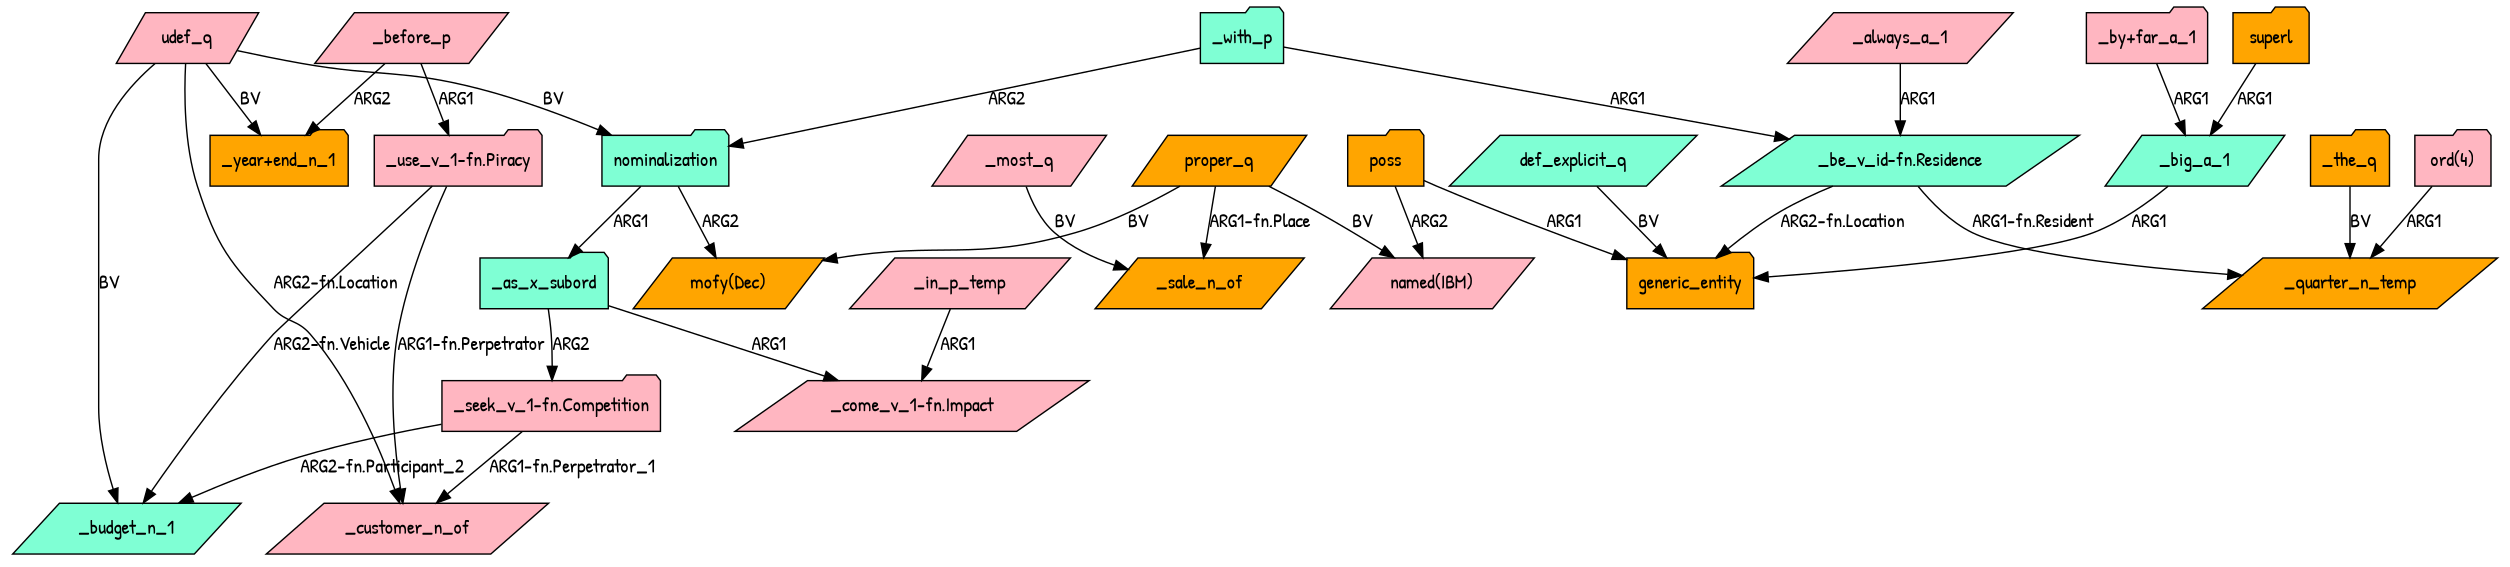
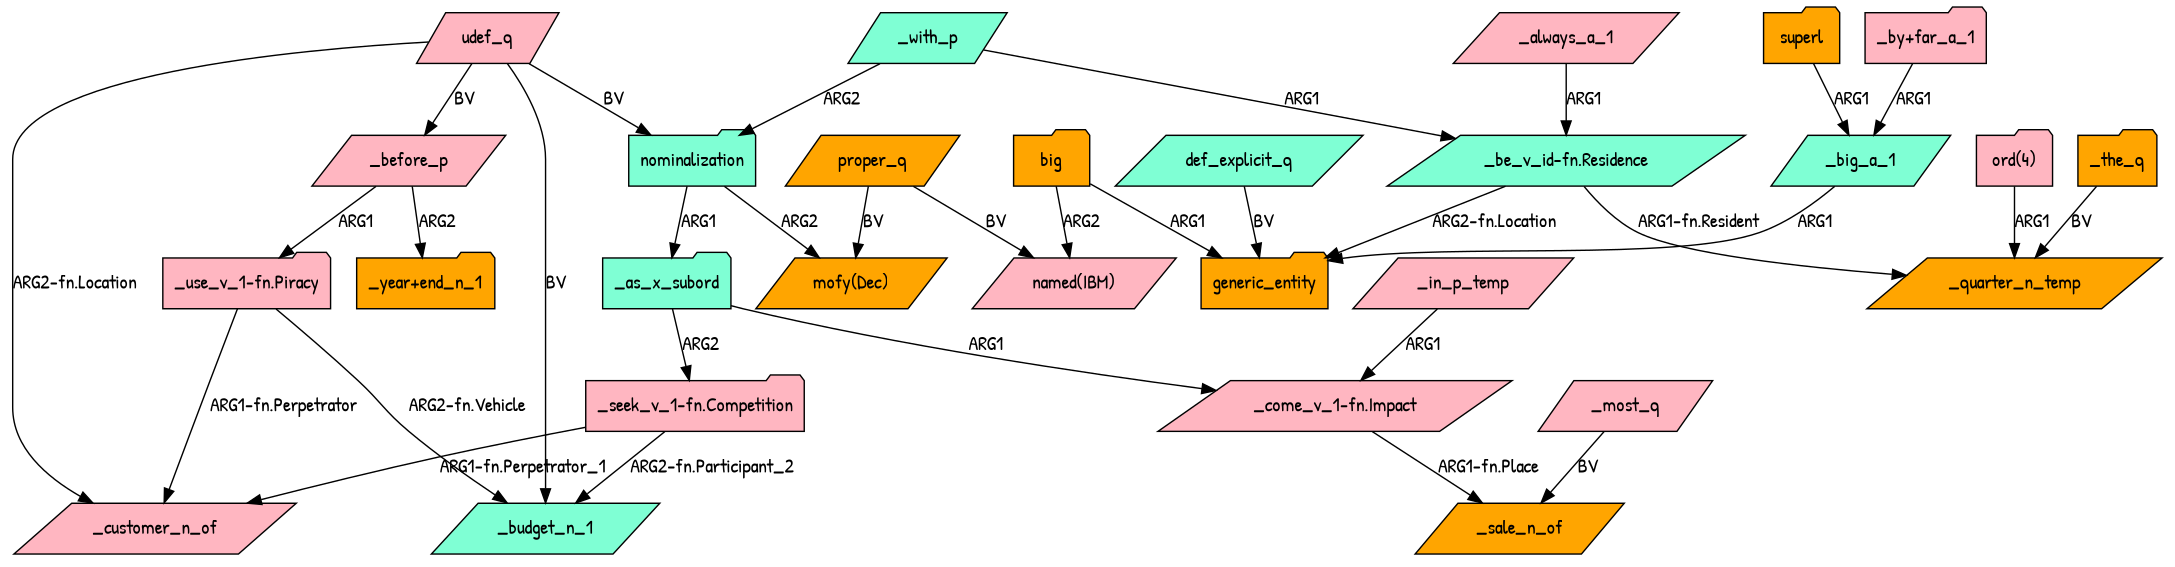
node "_with_p": shape folder -> parallelogram
edge "udef_q" -> "_year+end_n_1": now "udef_q" -> "_before_p"
node "poss": label "poss" -> "big"
edge "proper_q" -> "_sale_n_of": now "_come_v_1-fn.Impact" -> "_sale_n_of"
